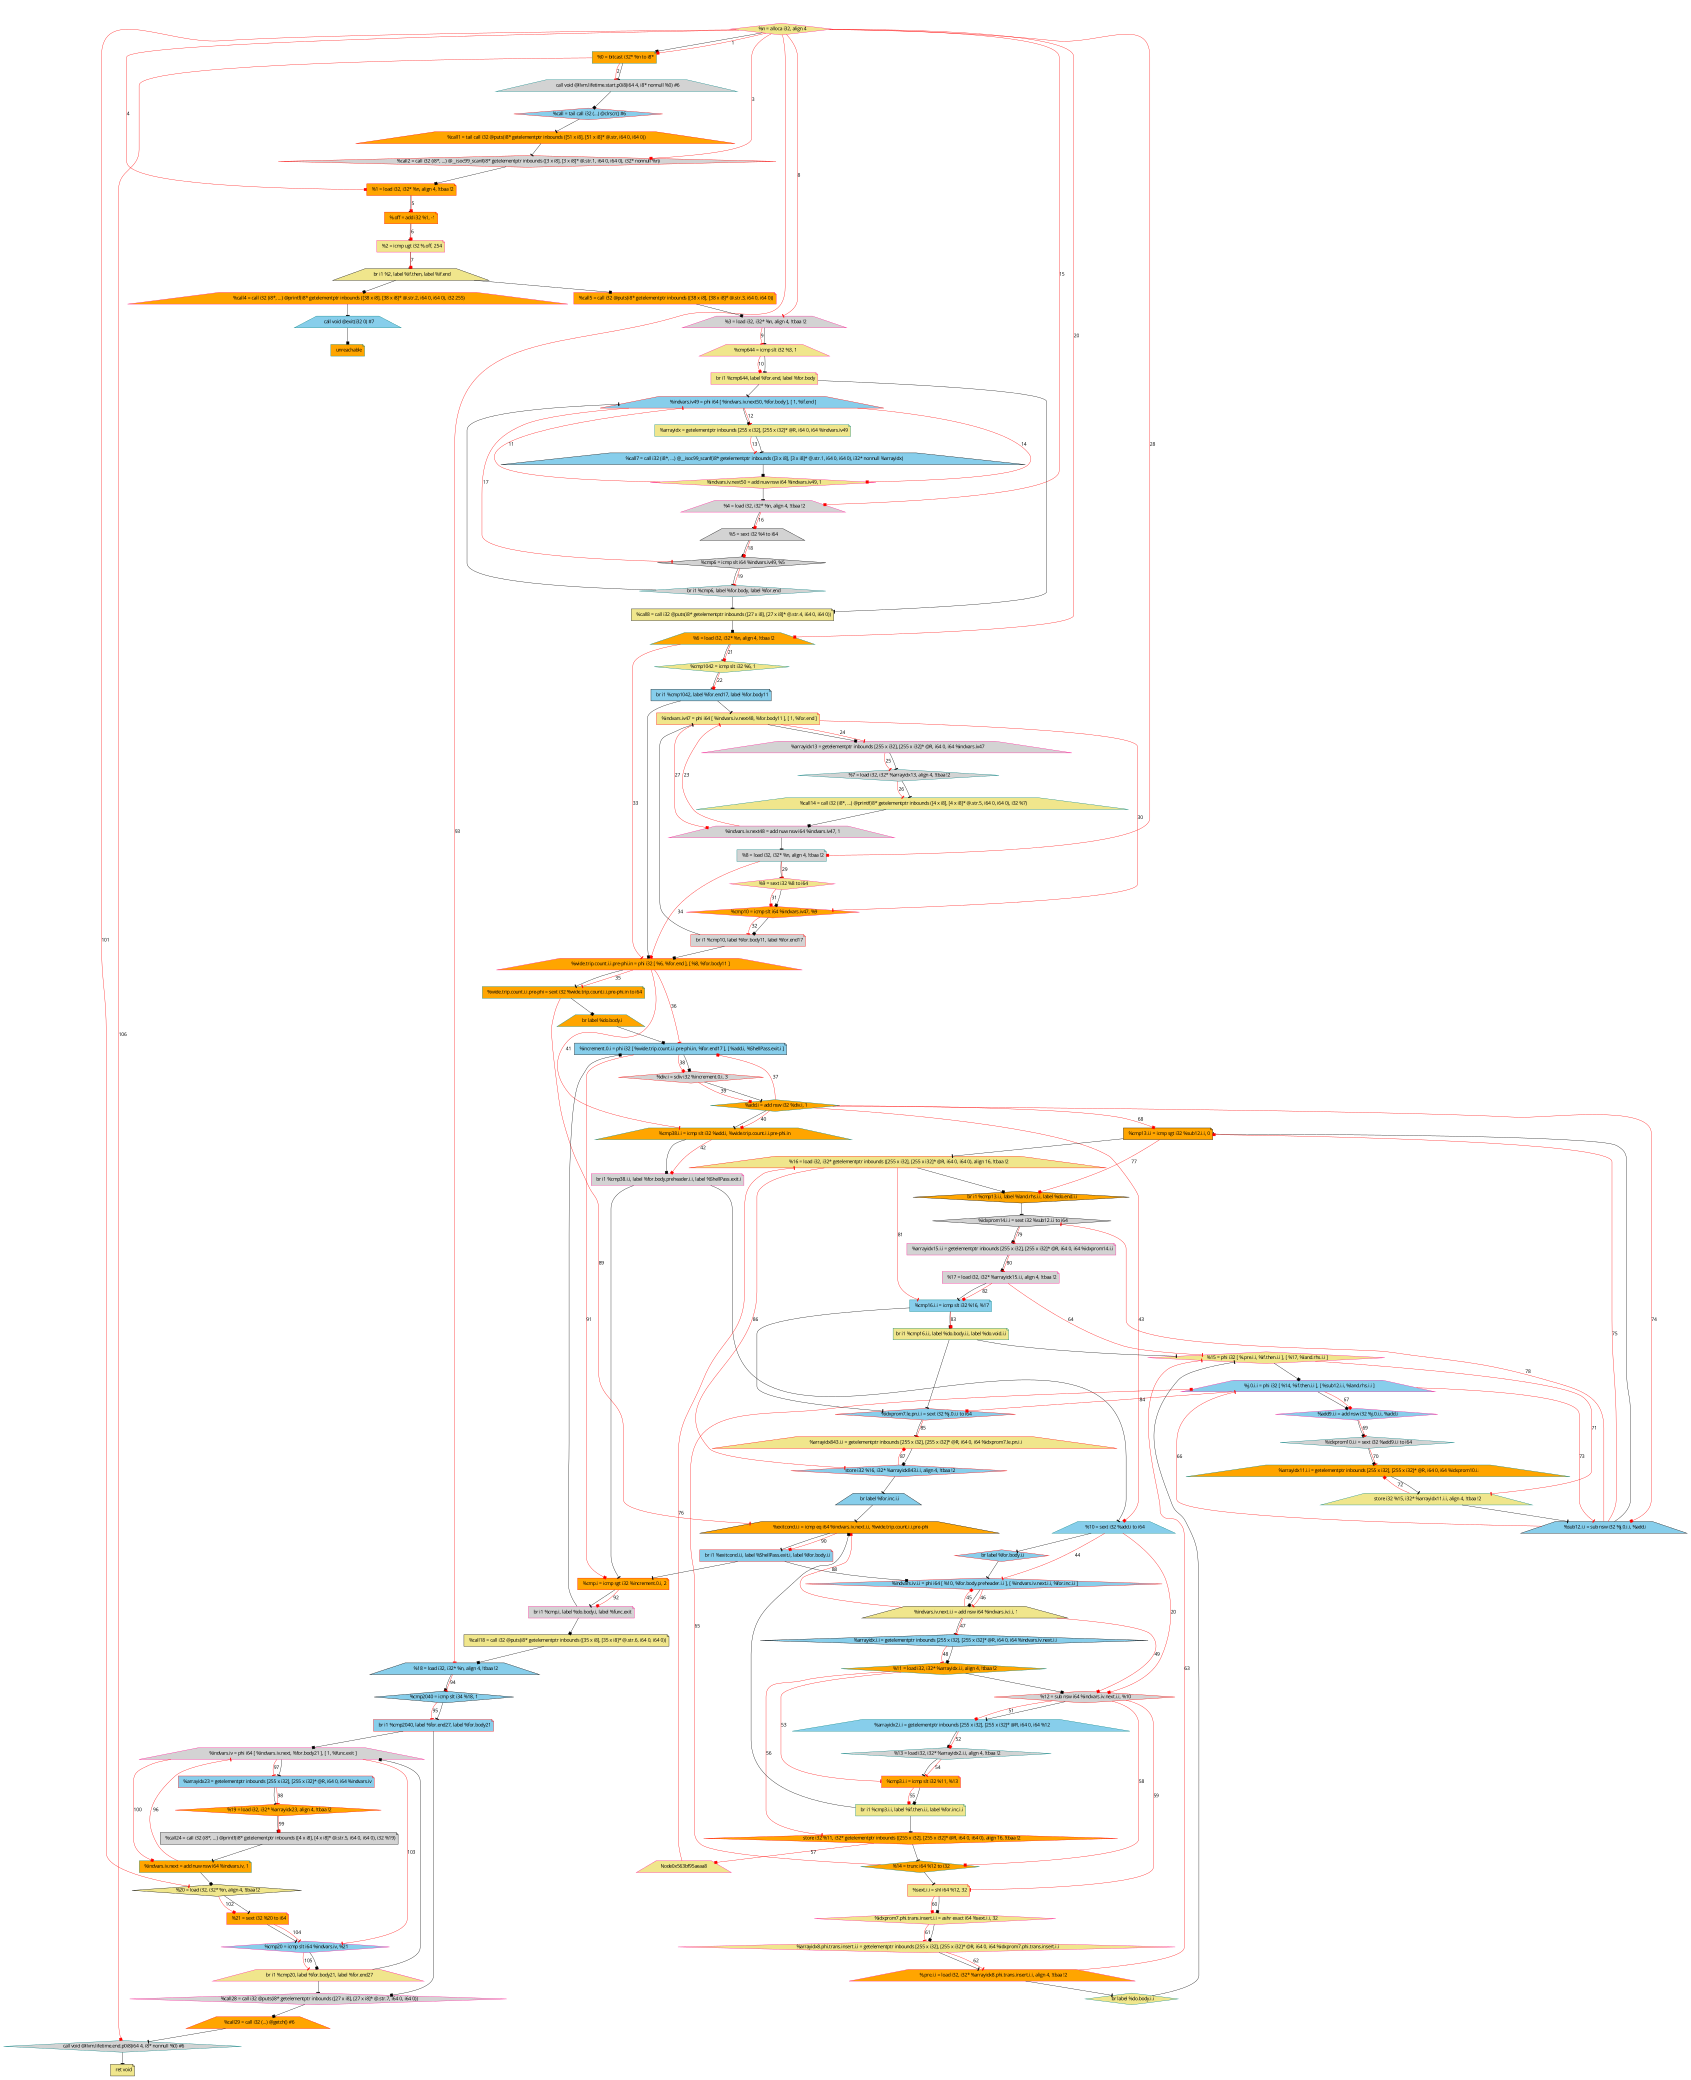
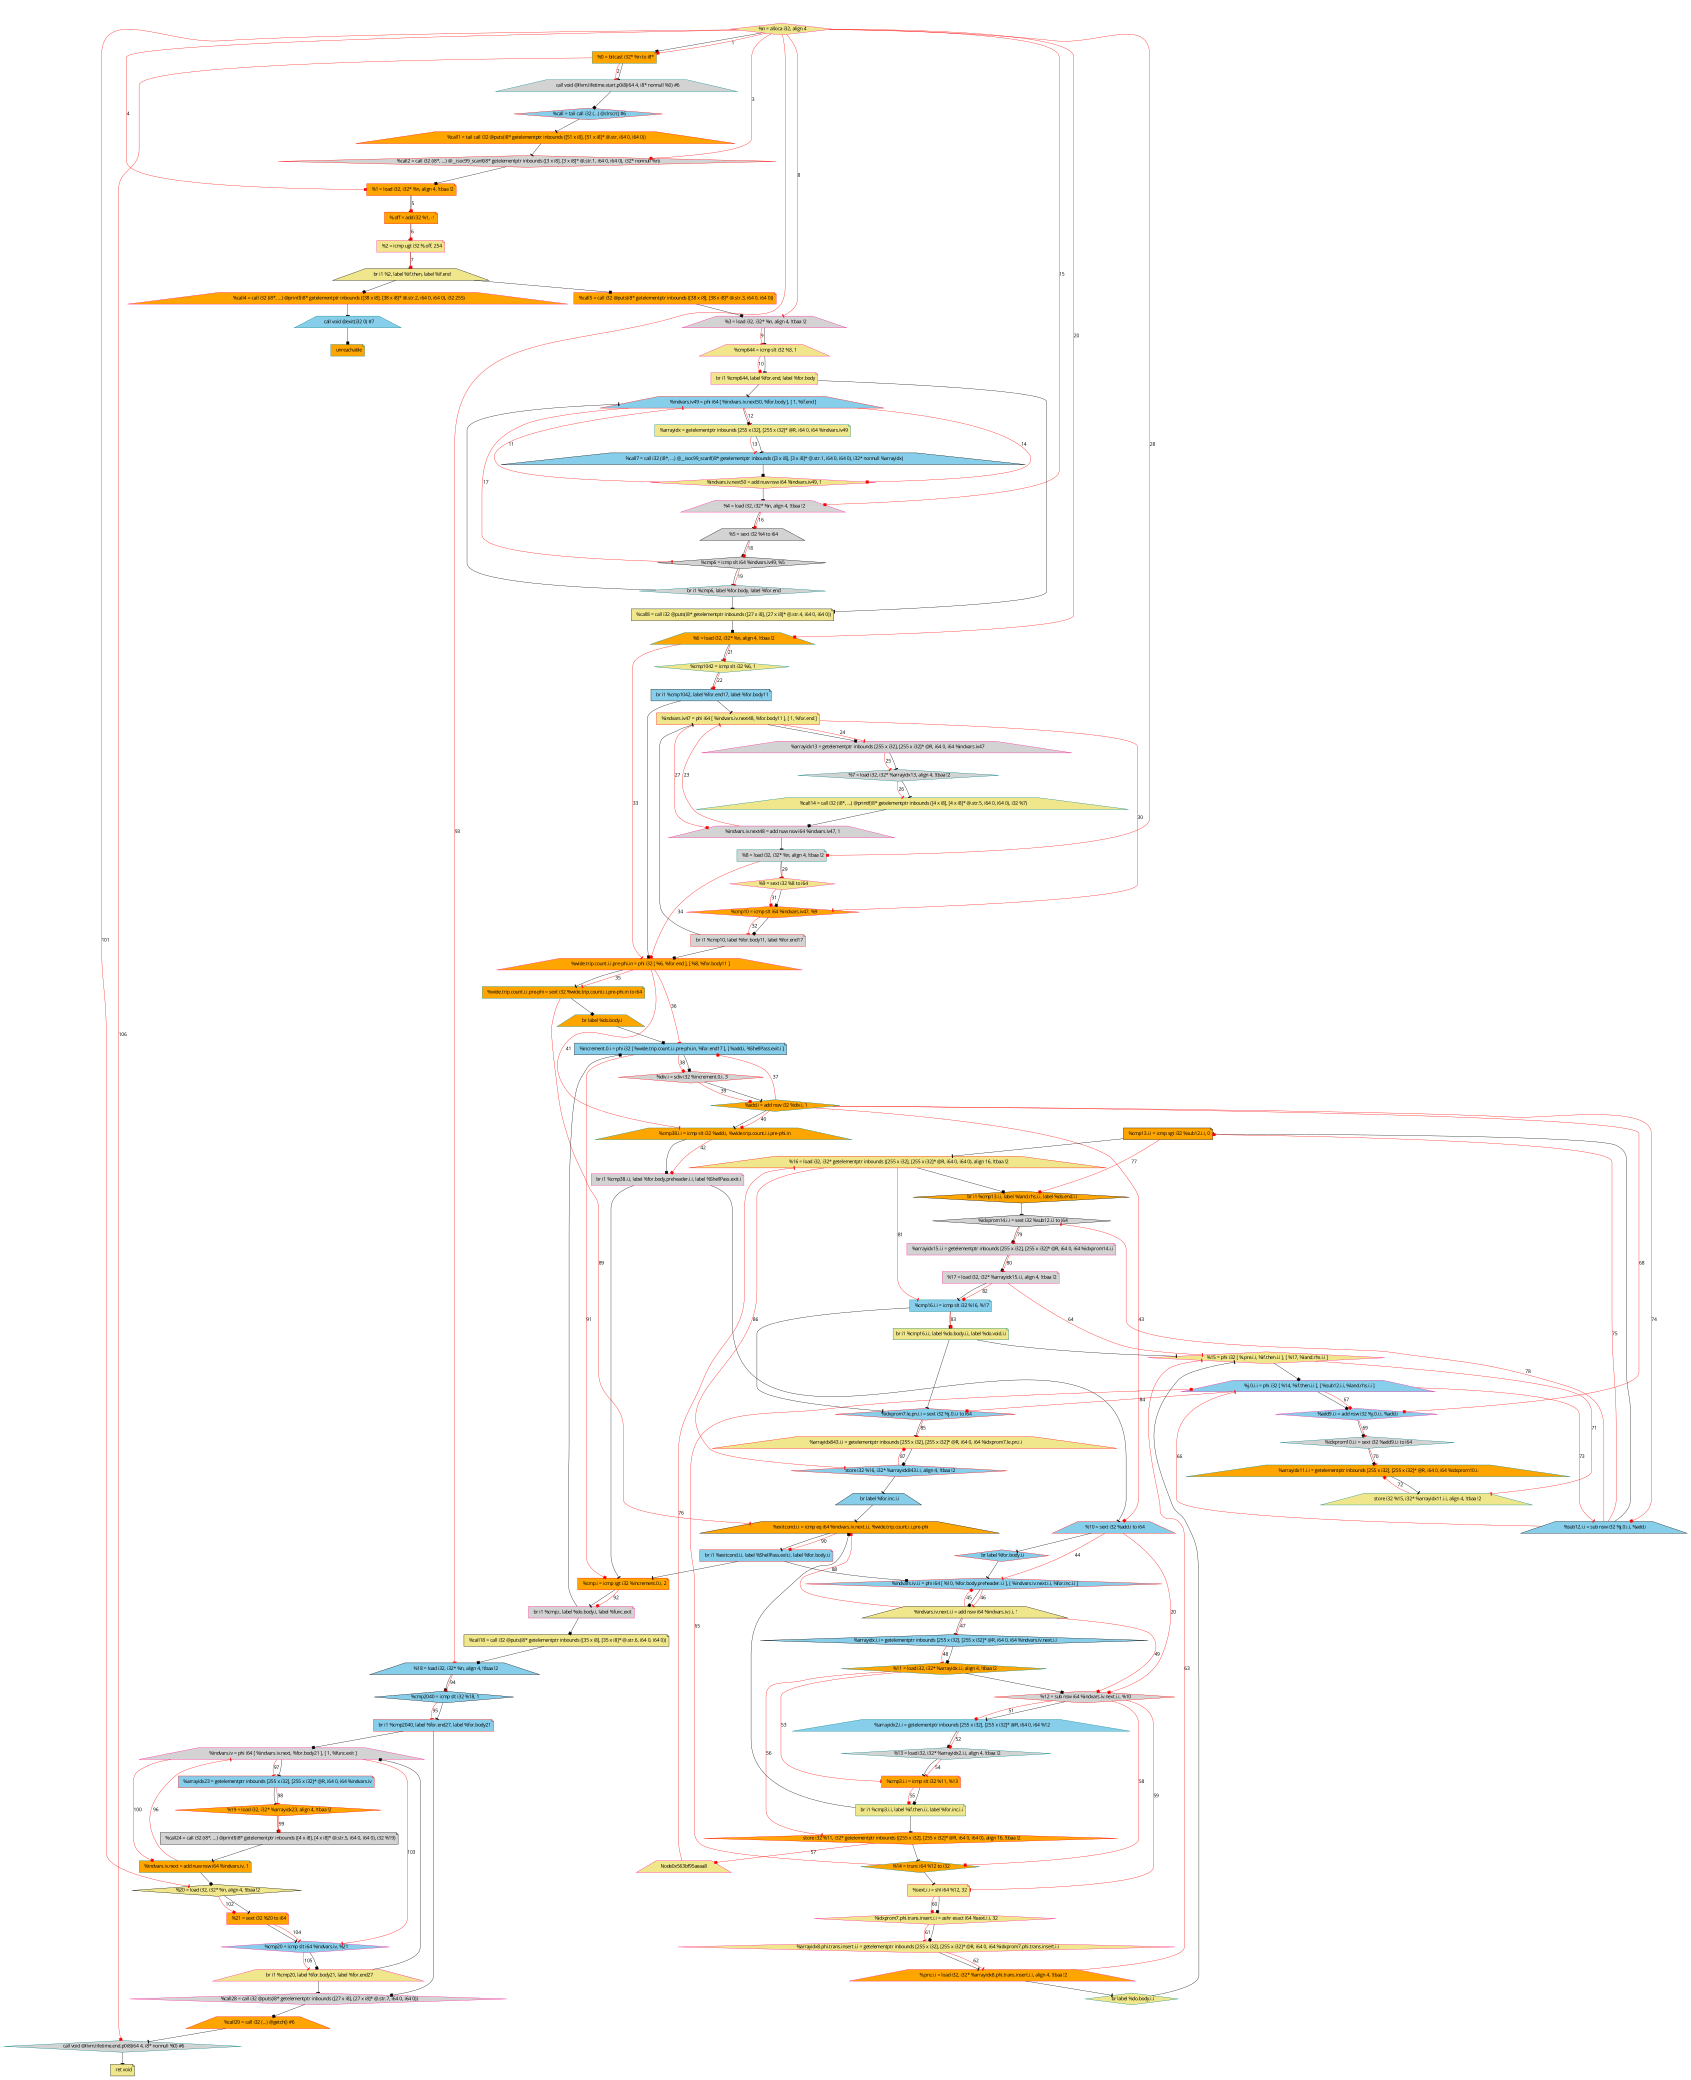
edge "%add.i = add nsw i32 %div.i, 1" -> "%cmp13.i.i = icmp sgt i32 %sub12.i.i, 0": now "%add.i = add nsw i32 %div.i, 1" -> "%add9.i.i = add nsw i32 %j.0.i.i, %add.i"
edge "store i32 %15, i32* %arrayidx11.i.i, align 4, !tbaa !2" -> "%sub12.i.i = sub nsw i32 %j.0.i.i, %add.i": removed
node "%10 = sext i32 %add.i to i64": color teal -> red
node "%cmp2040 = icmp slt i34 %18, 1": label "%cmp2040 = icmp slt i34 %18, 1" -> "%cmp2040 = icmp slt i32 %18, 1"
